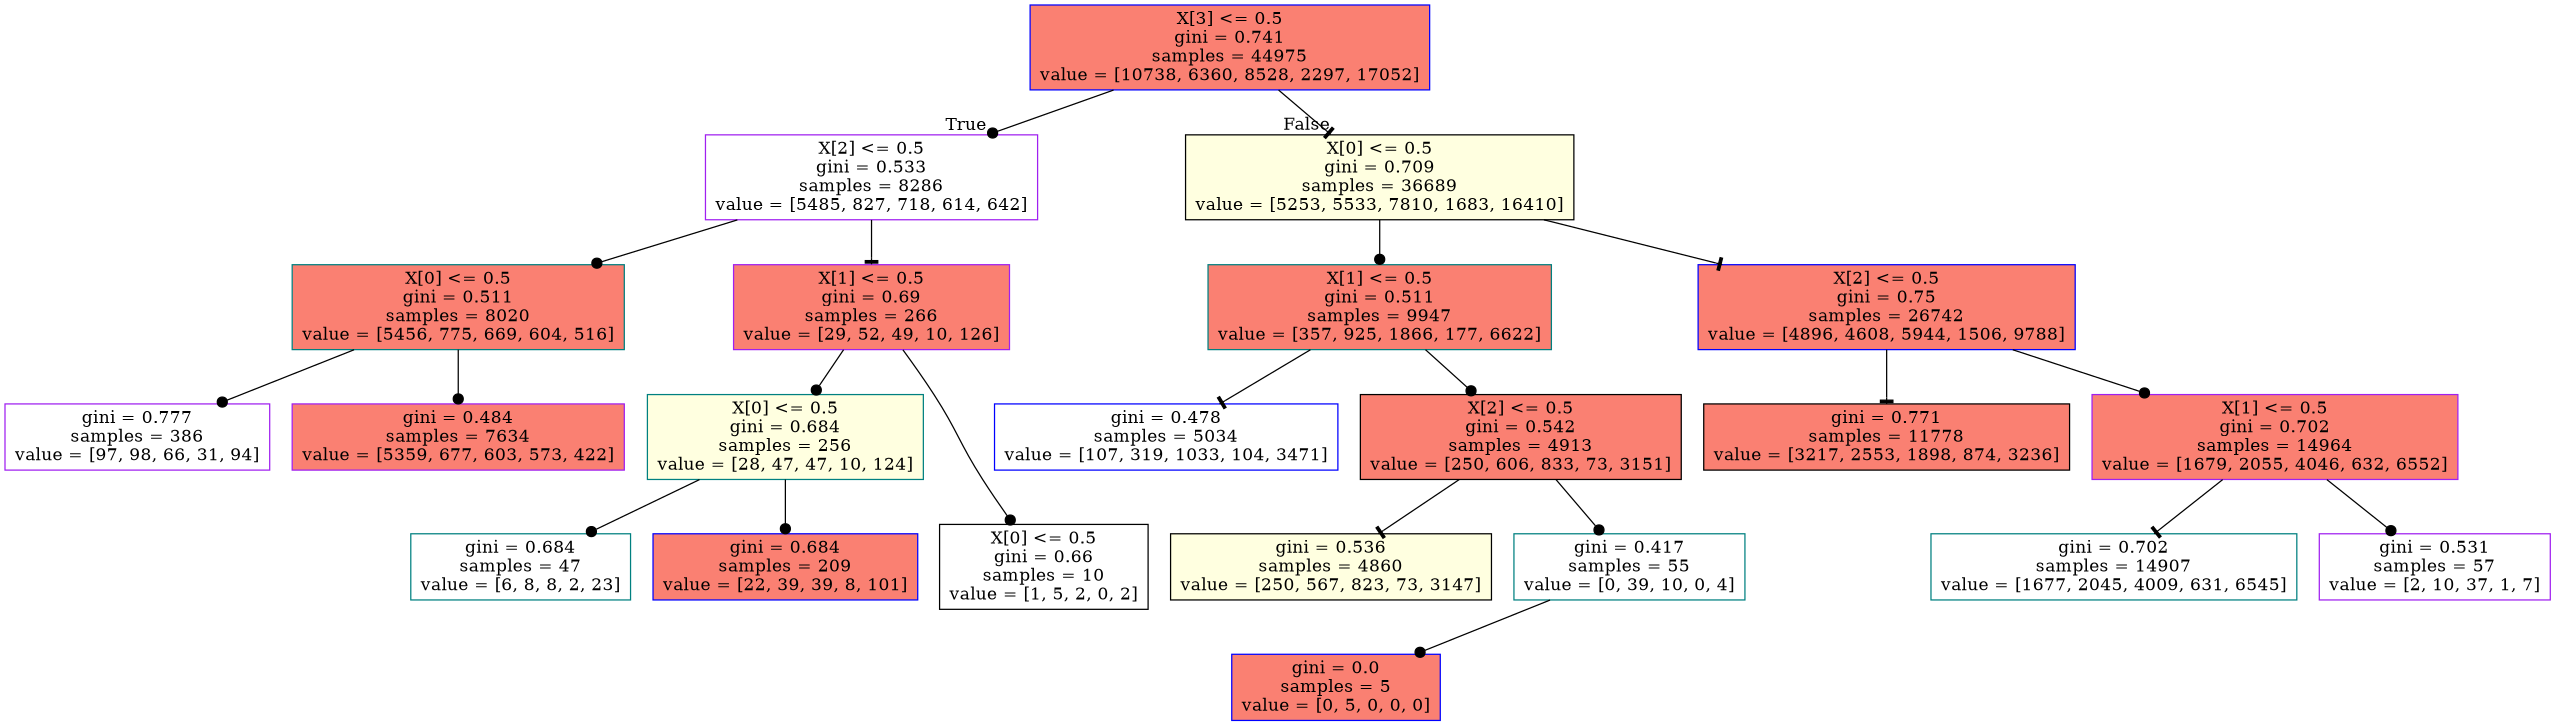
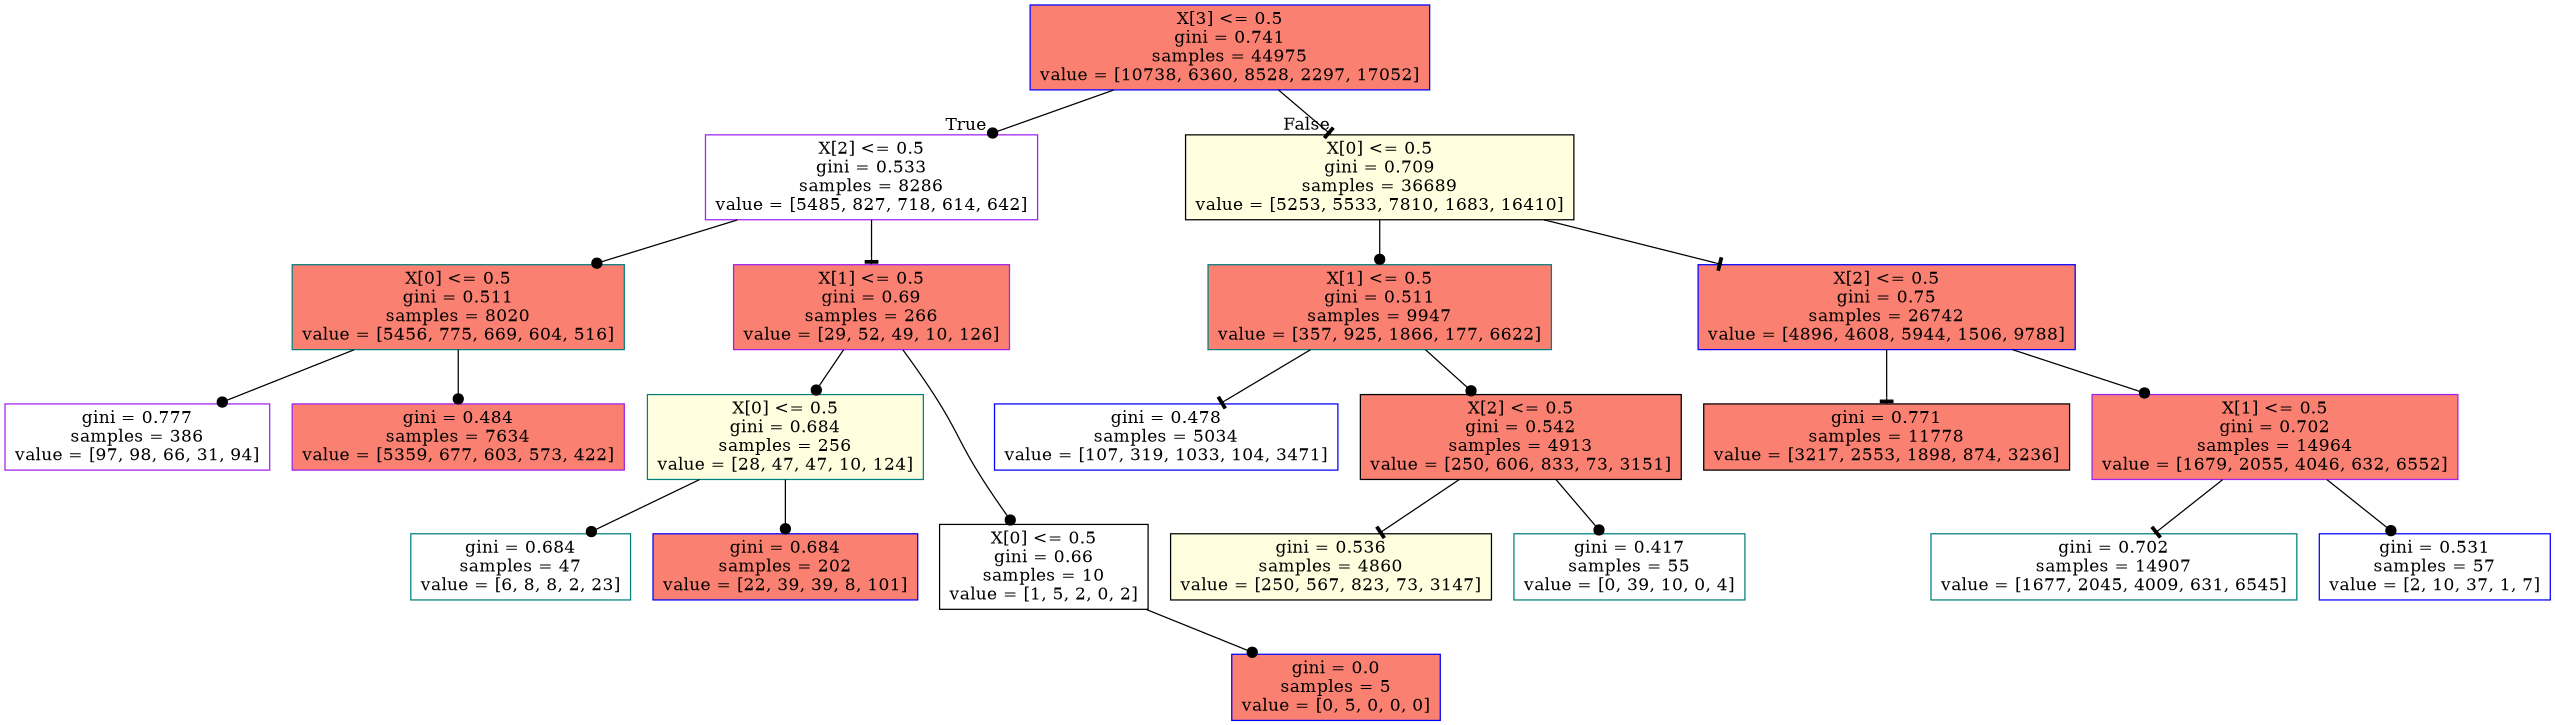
node "gini = 0.684 samples = 209 value = [22, 39, 39, 8, 101]": label "gini = 0.684 samples = 209 value = [22, 39, 39, 8, 101]" -> "gini = 0.684 samples = 202 value = [22, 39, 39, 8, 101]"
node "gini = 0.531 samples = 57 value = [2, 10, 37, 1, 7]": color purple -> blue
edge "gini = 0.417 samples = 55 value = [0, 39, 10, 0, 4]" -> "gini = 0.0 samples = 5 value = [0, 5, 0, 0, 0]": now "X[0] <= 0.5 gini = 0.66 samples = 10 value = [1, 5, 2, 0, 2]" -> "gini = 0.0 samples = 5 value = [0, 5, 0, 0, 0]"
